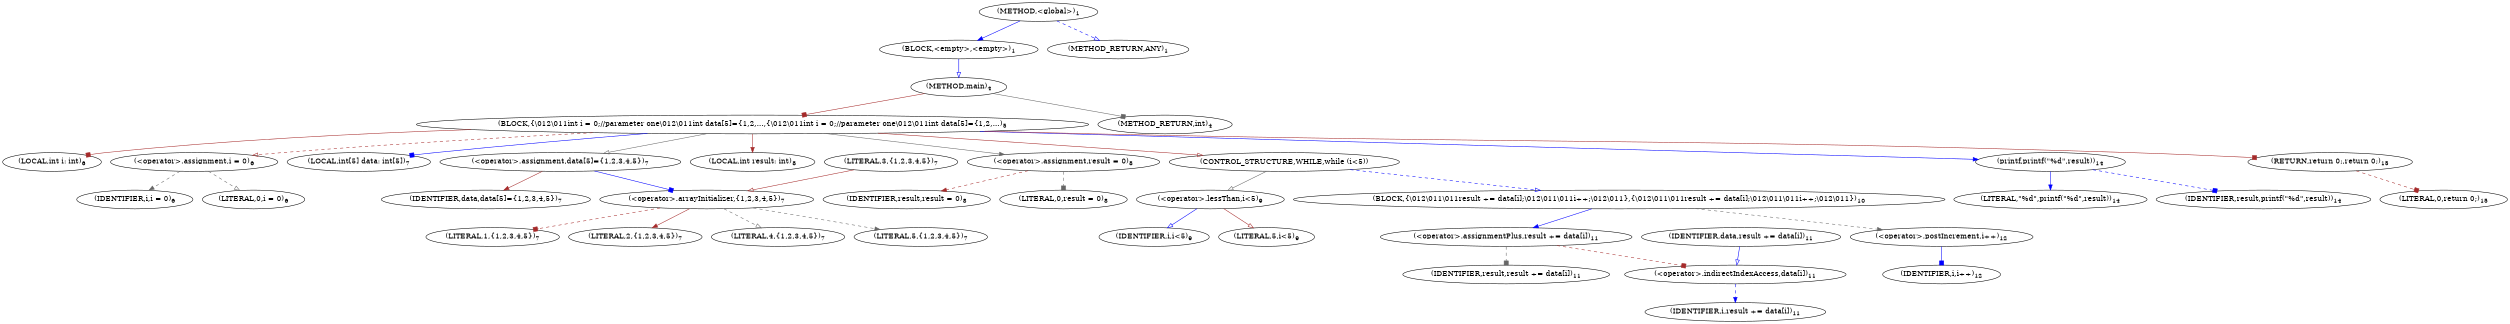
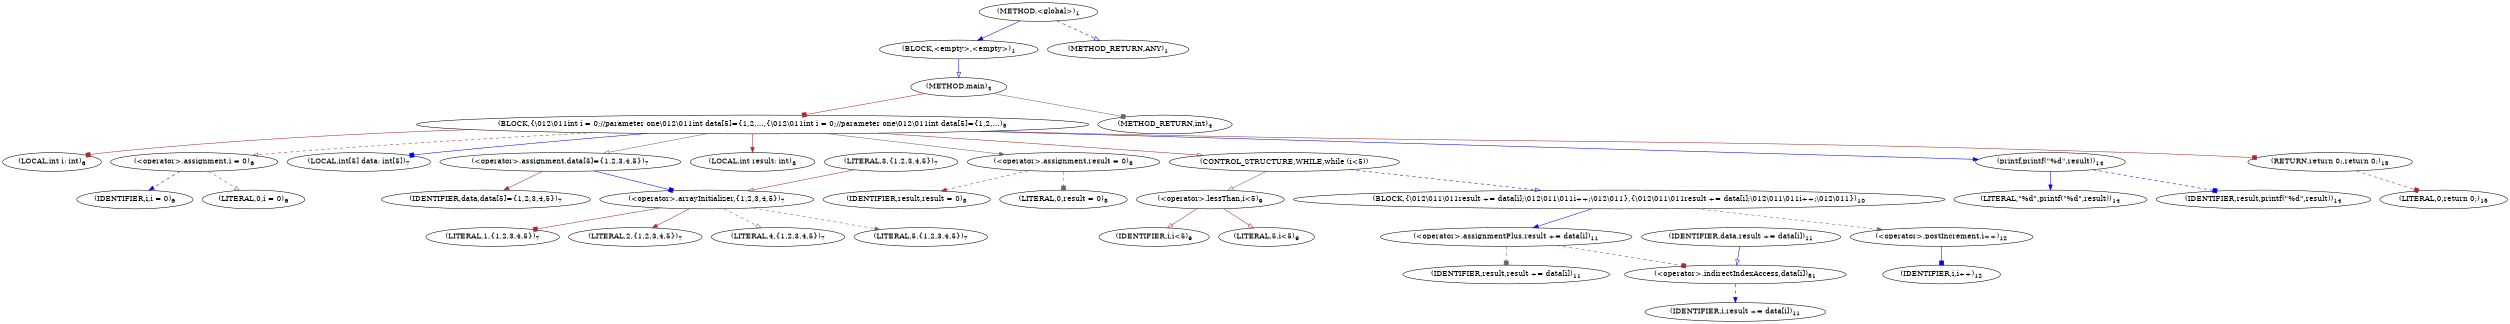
edge "(<operator>.assignment,i = 0)" -> "(IDENTIFIER,i,i = 0)": color gray40 -> blue
edge "(<operator>.lessThan,i<5)" -> "(IDENTIFIER,i,i<5)": color blue -> brown
edge "(<operator>.arrayInitializer,{1,2,3,4,5})" -> "(LITERAL,1,{1,2,3,4,5})": style dashed -> solid
node "(<operator>.indirectIndexAccess,data[i])": text "11" -> "81"
